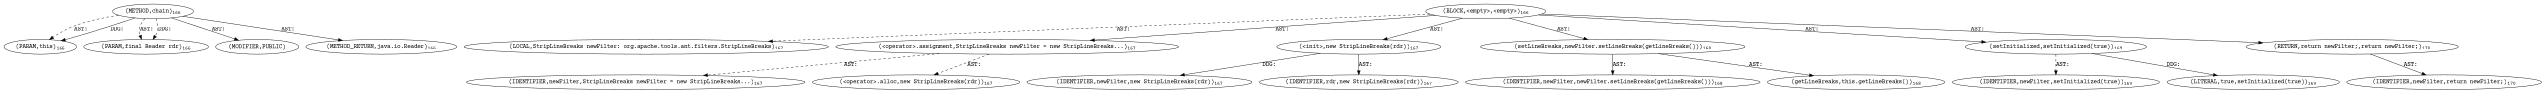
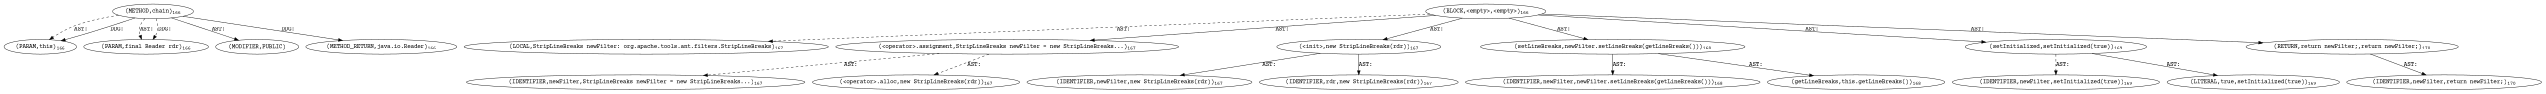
edge "(METHOD,chain)" -> "(METHOD_RETURN,java.io.Reader)": label "AST: " -> "DDG: "
edge "(<init>,new StripLineBreaks(rdr))" -> "(IDENTIFIER,newFilter,new StripLineBreaks(rdr))": label "DDG: " -> "AST: "
edge "(setInitialized,setInitialized(true))" -> "(LITERAL,true,setInitialized(true))": label "DDG: " -> "AST: "
